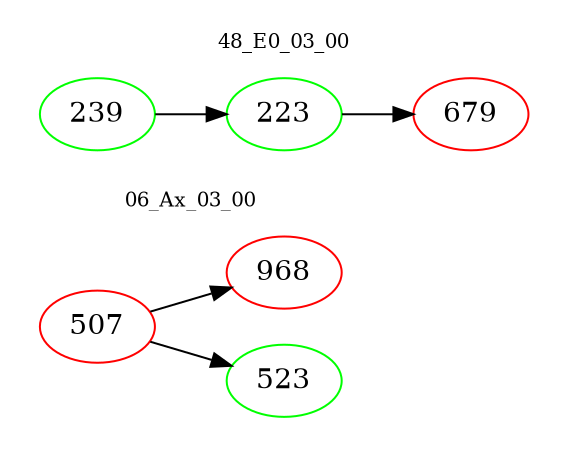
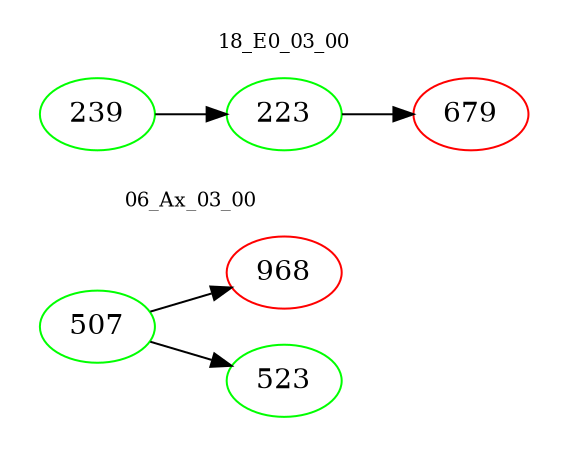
cluster "48_E0_03_00": label "48_E0_03_00" -> "18_E0_03_00"
node "507": color red -> green
